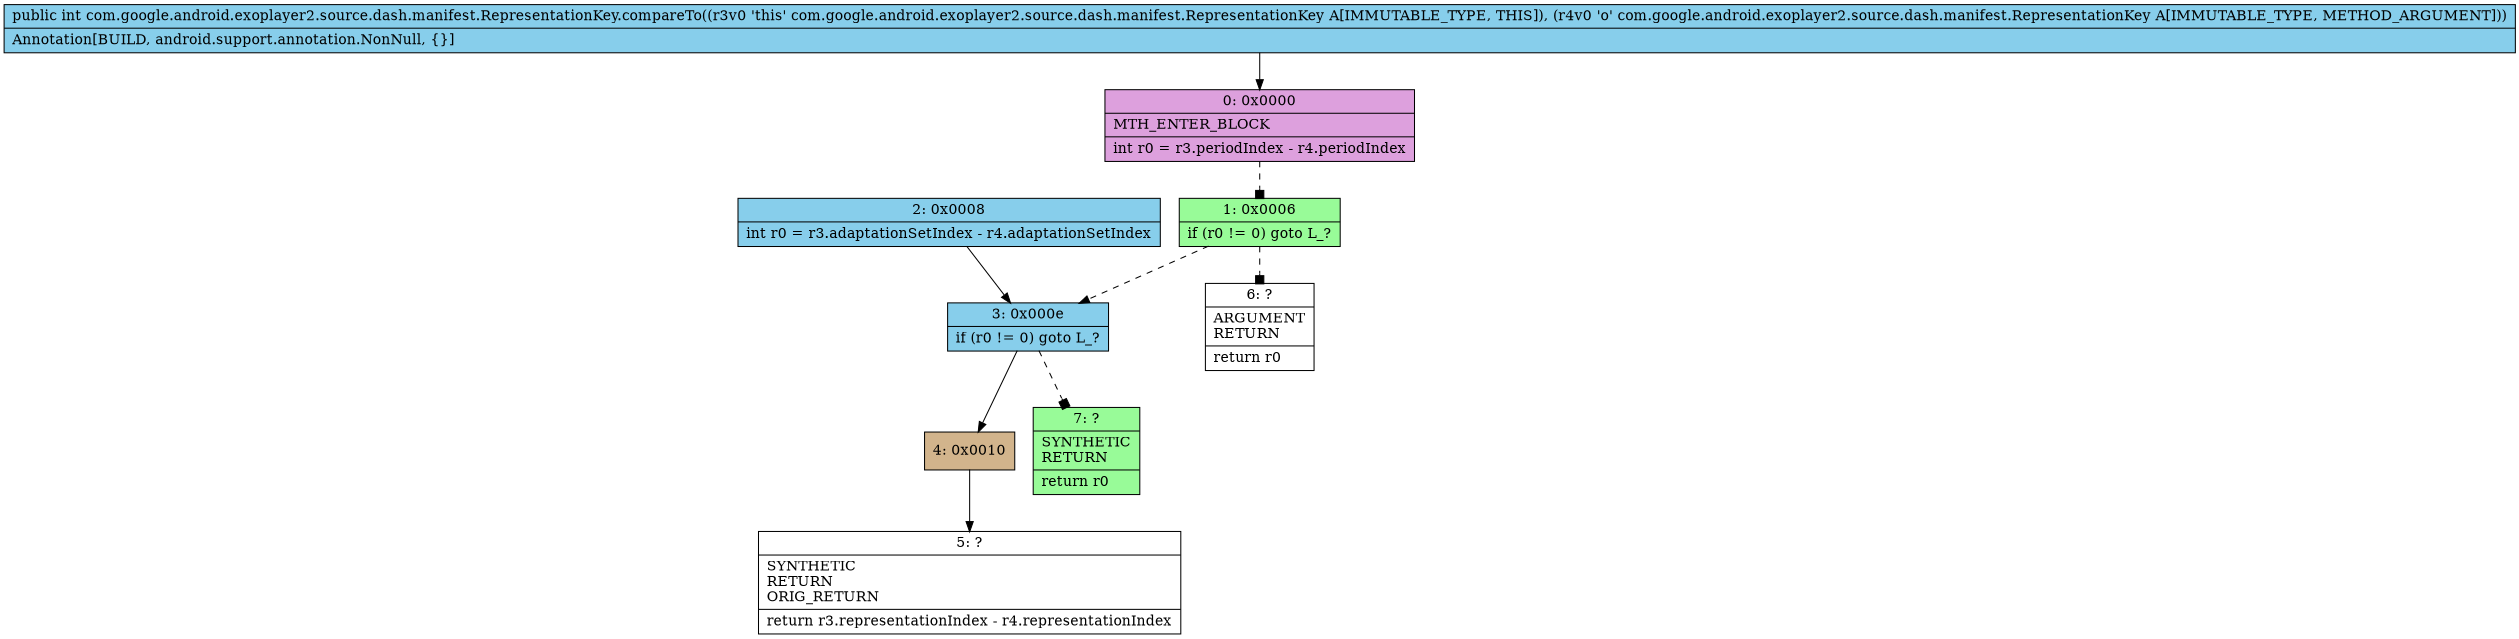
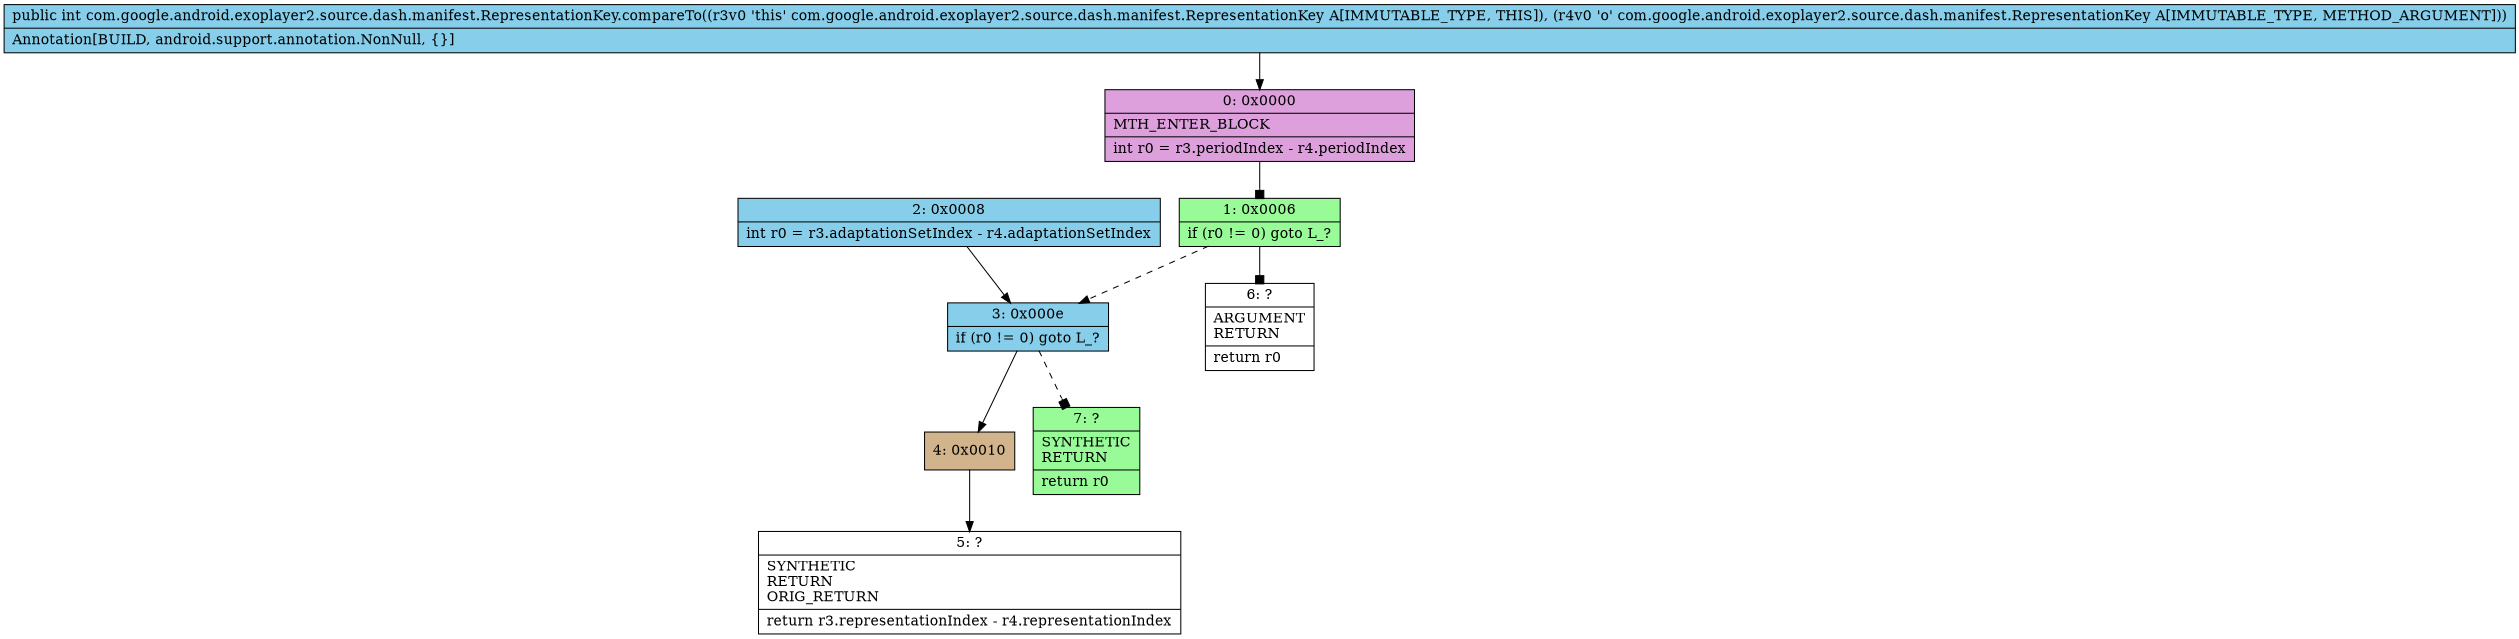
edge "0: 0x0000" -> "1: 0x0006": style dashed -> solid
edge "1: 0x0006" -> "6: ?": style dashed -> solid
